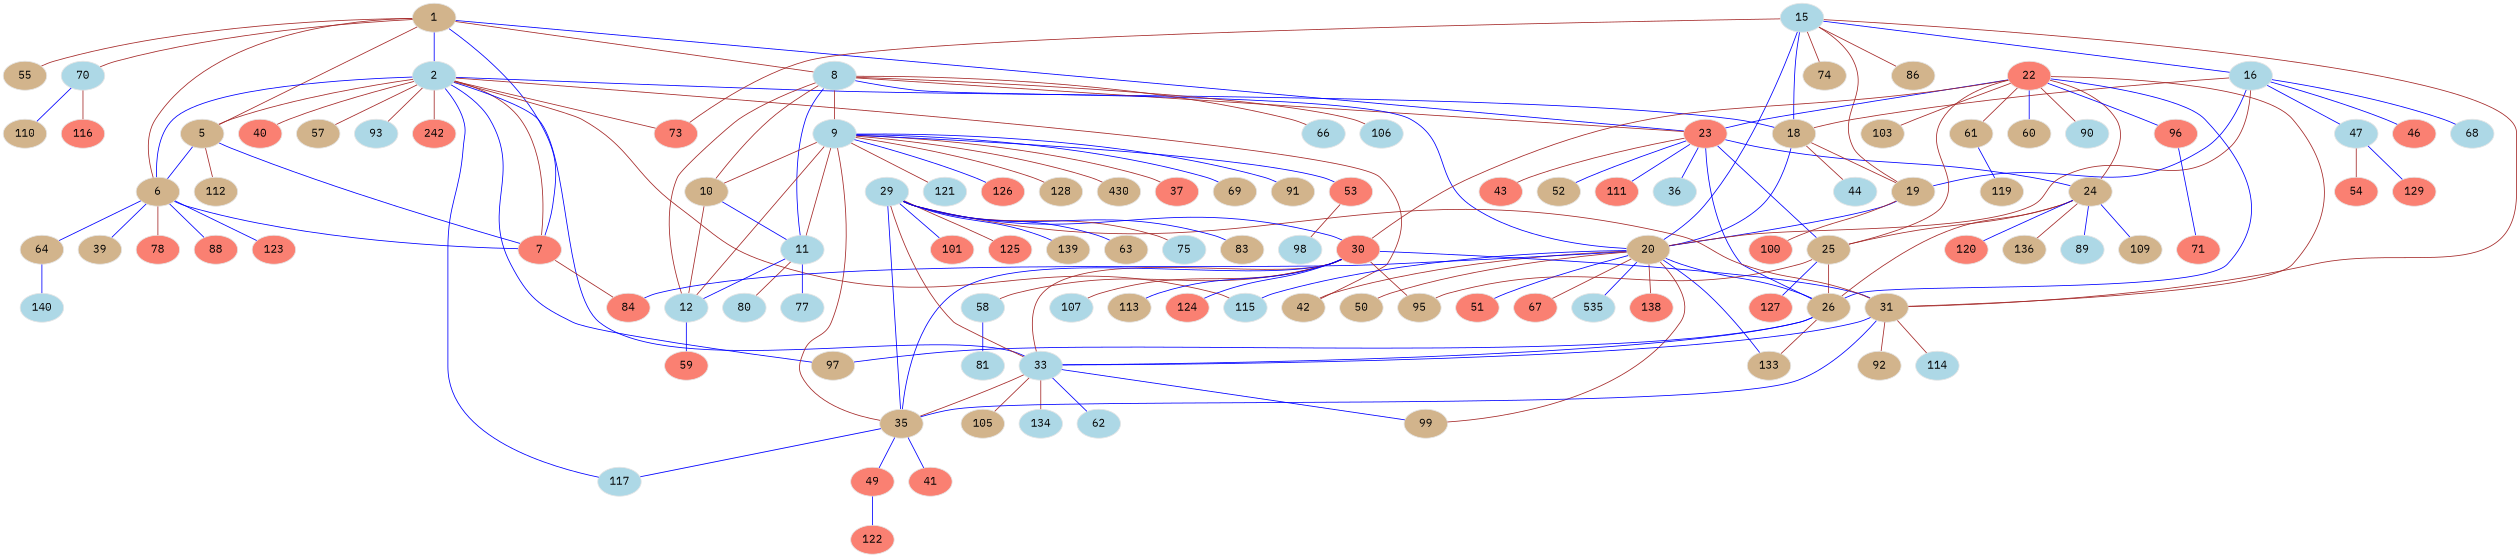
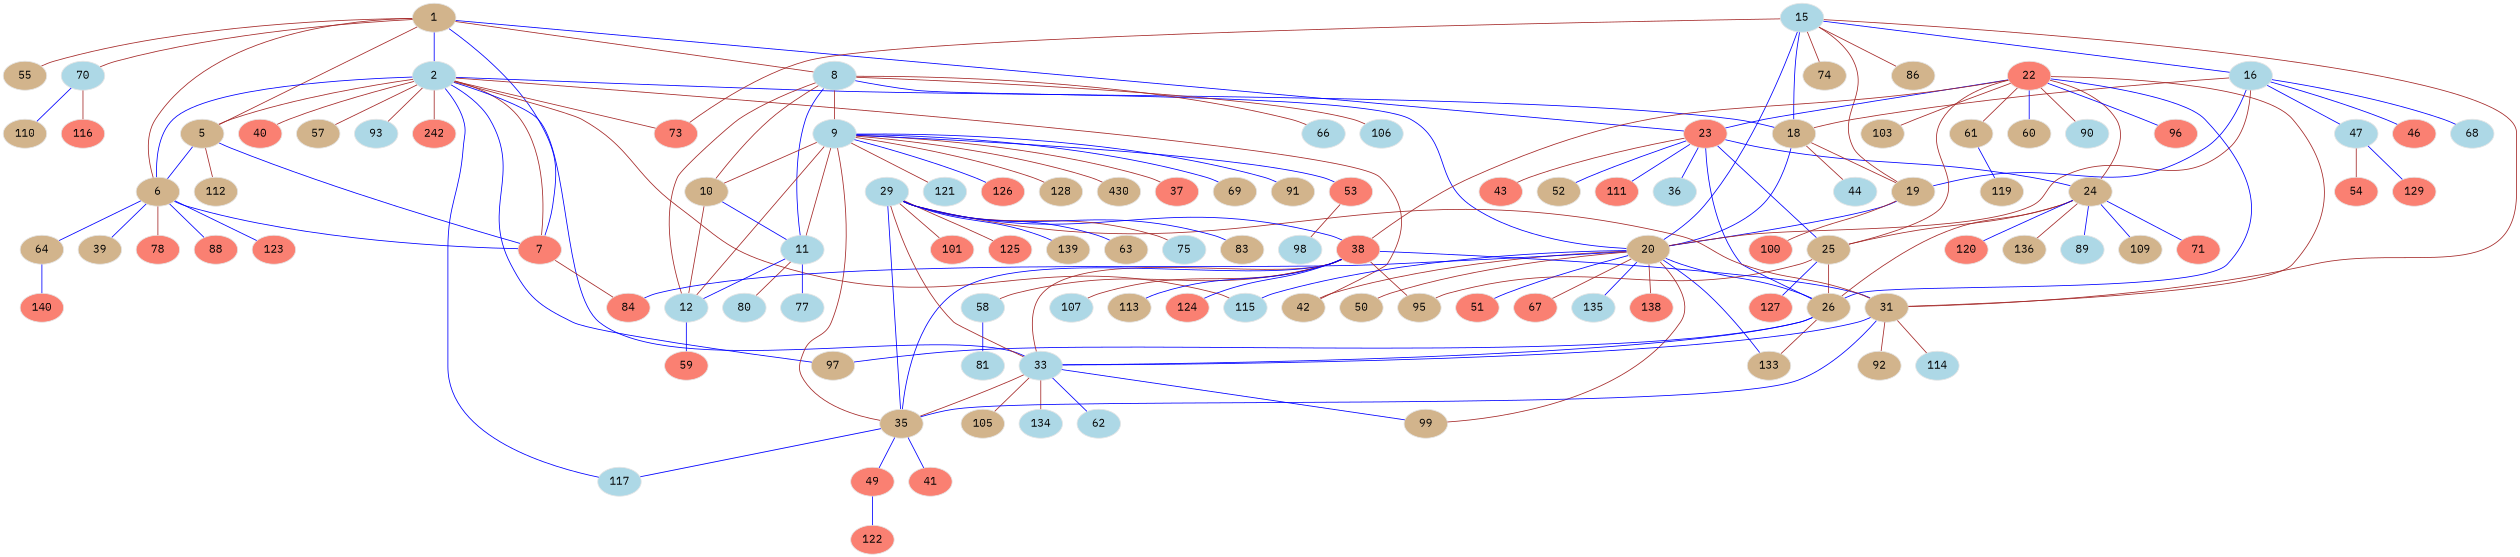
edge "8" -- "23": removed
edge "96" -- "71": now "24" -- "71"
edge "29" -- "101": color blue -> brown
node "30": label "30" -> "38"
node "140": fillcolor lightblue -> salmon
node "535": label "535" -> "135"
